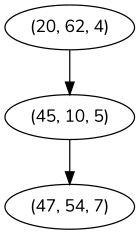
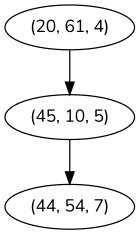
node "(20, 62, 4)": label "(20, 62, 4)" -> "(20, 61, 4)"
node "(47, 54, 7)": label "(47, 54, 7)" -> "(44, 54, 7)"
